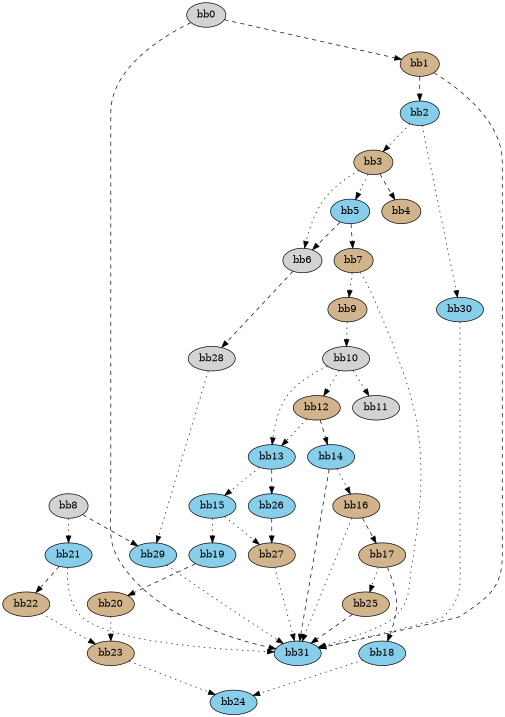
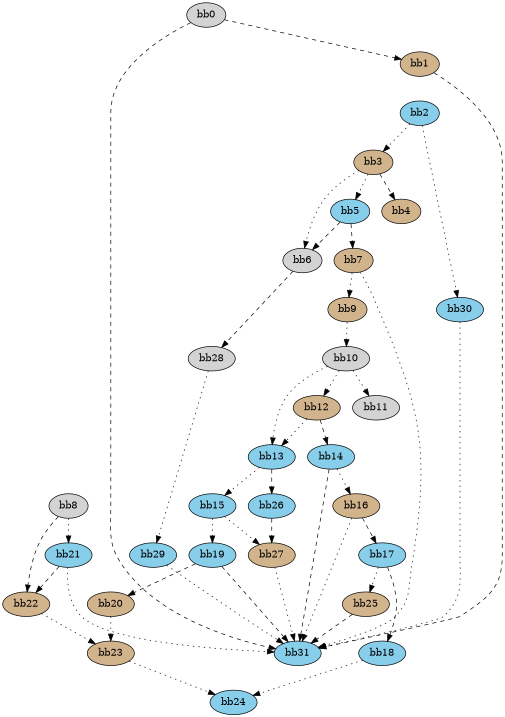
edge "bb1" -> "bb2": removed
edge "bb8" -> "bb29": now "bb8" -> "bb22"
node "bb17": fillcolor tan -> skyblue
edge "bb19" -> "bb31": added
